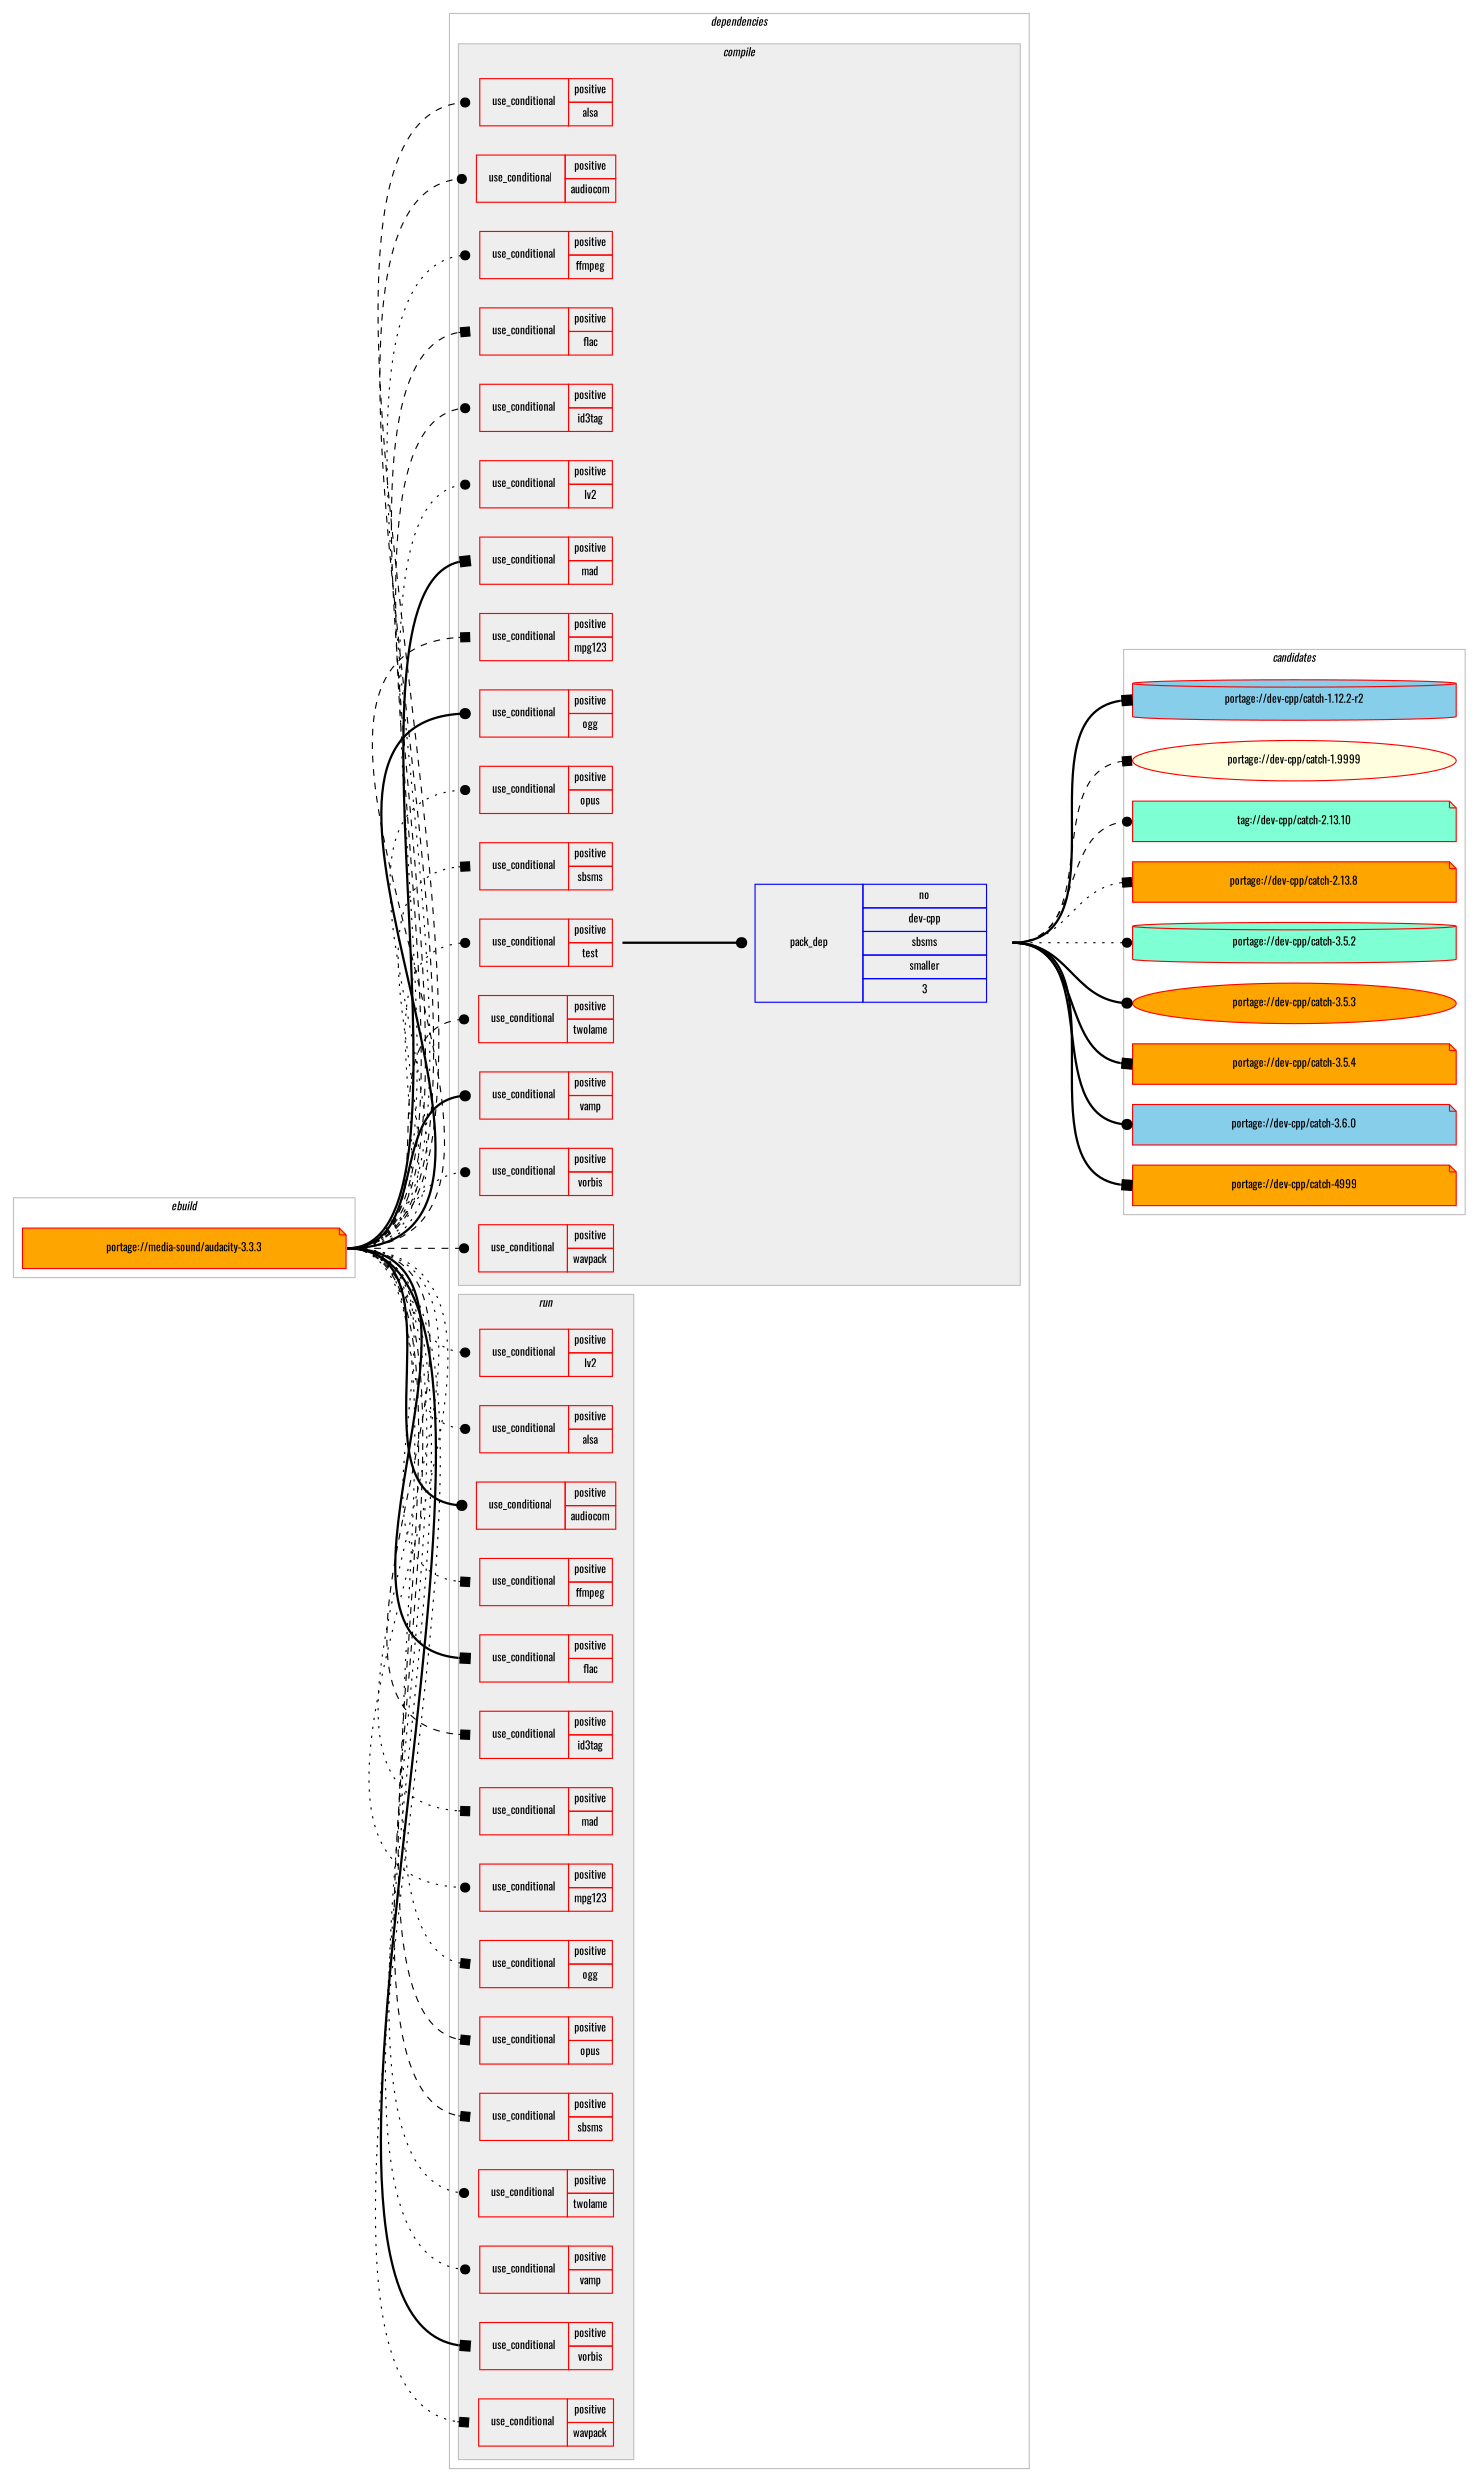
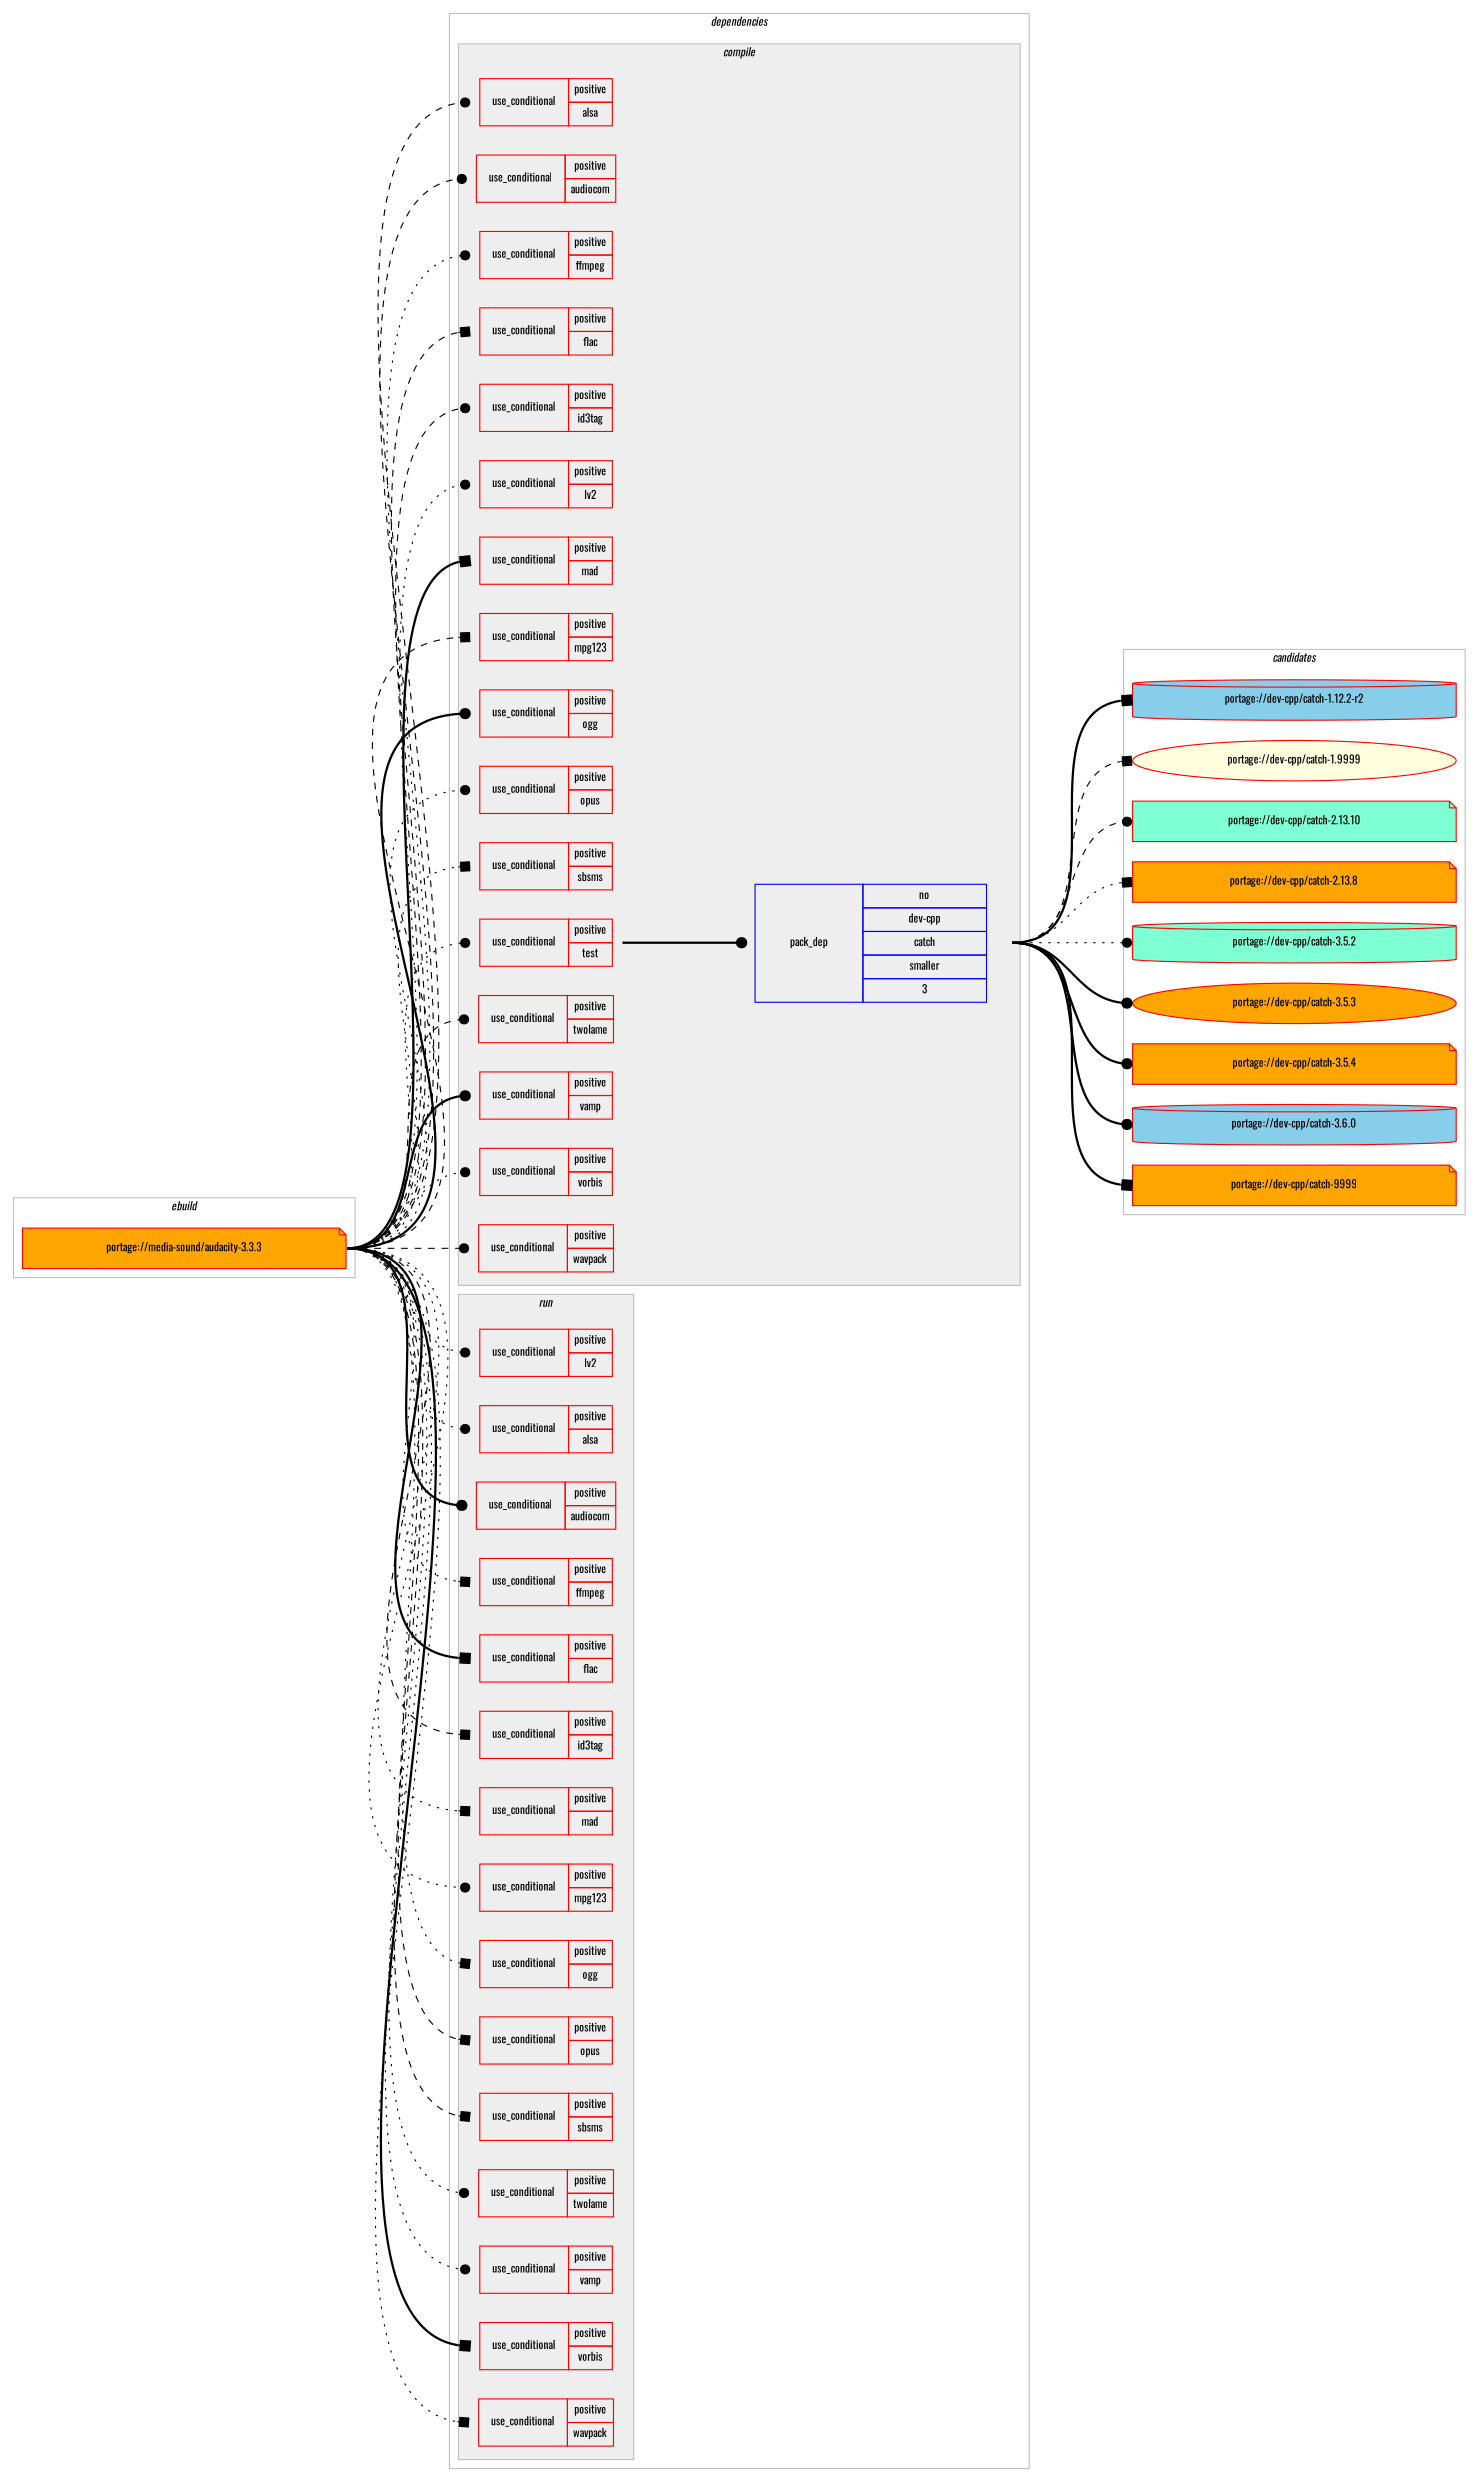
node "tag://dev-cpp/catch-2.13.10": label "tag://dev-cpp/catch-2.13.10" -> "portage://dev-cpp/catch-2.13.10"
node "pack_dep": text "sbsms" -> "catch"
edge "pack_dep" -> "portage://dev-cpp/catch-3.5.4": arrowhead box -> dot
node "portage://dev-cpp/catch-3.6.0": shape note -> cylinder
node "portage://dev-cpp/catch-4999": label "portage://dev-cpp/catch-4999" -> "portage://dev-cpp/catch-9999"
